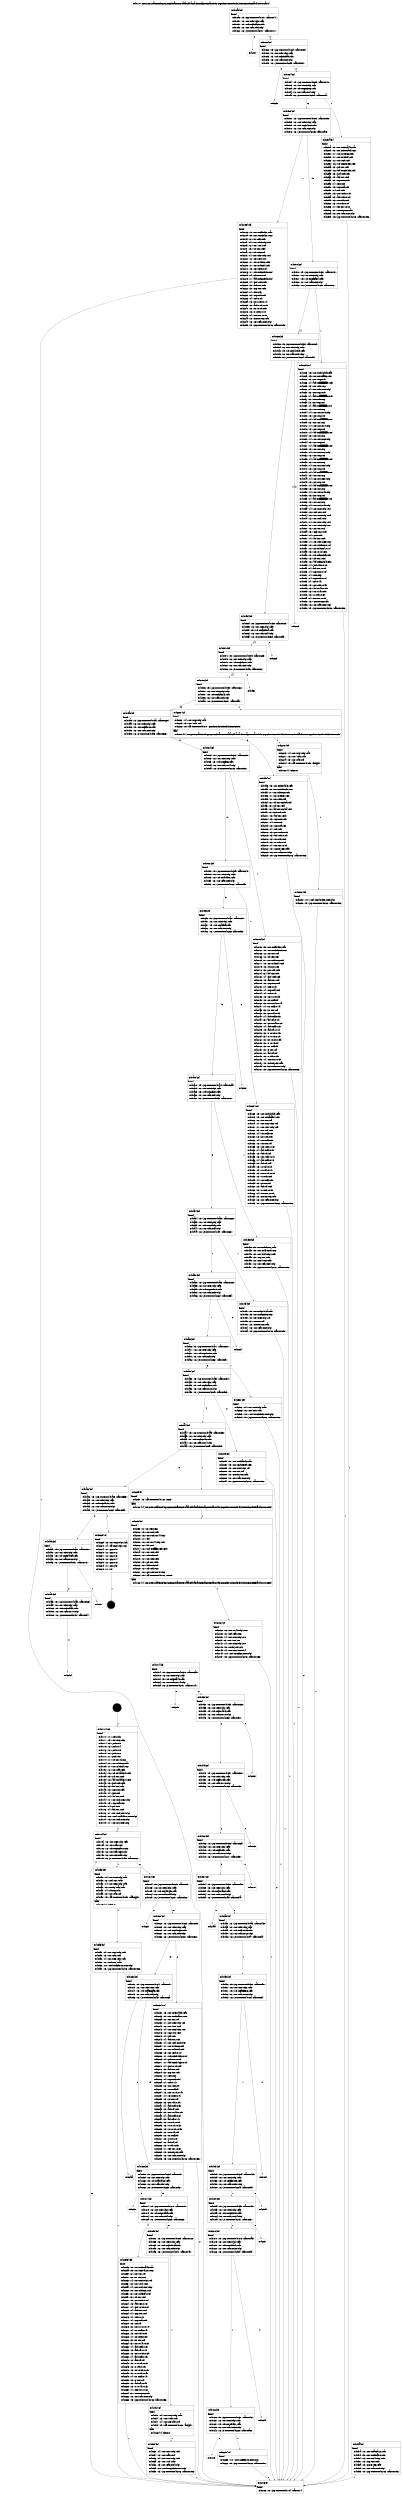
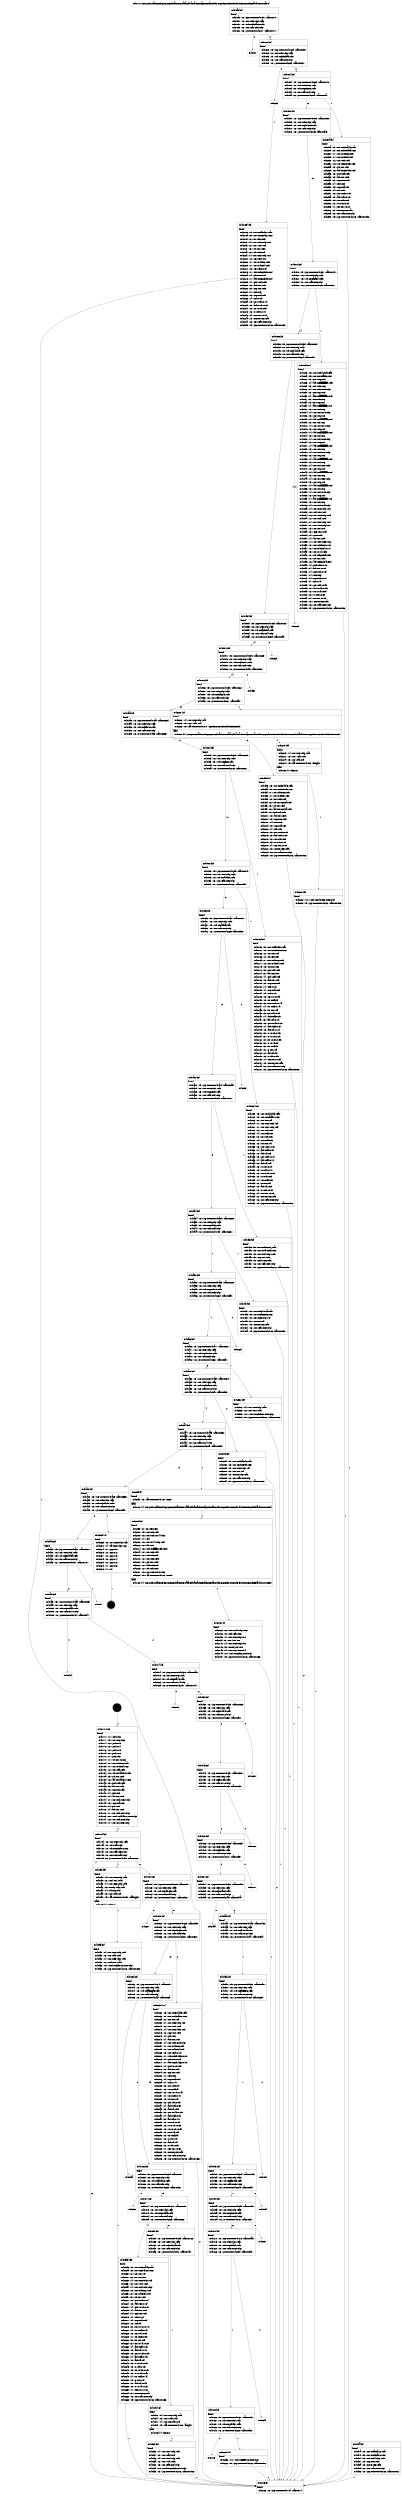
edge "0x401900 [28]" -> "0x4021e5 [115]": now "0x4022f2" -> "0x4021e5 [115]"
edge "0x401af8 [28]" -> "0x401b14 [28]": added, label "2"
edge "0x401bf4 [28]" -> "0x401c10 [28]": label " 1" -> " 16"
